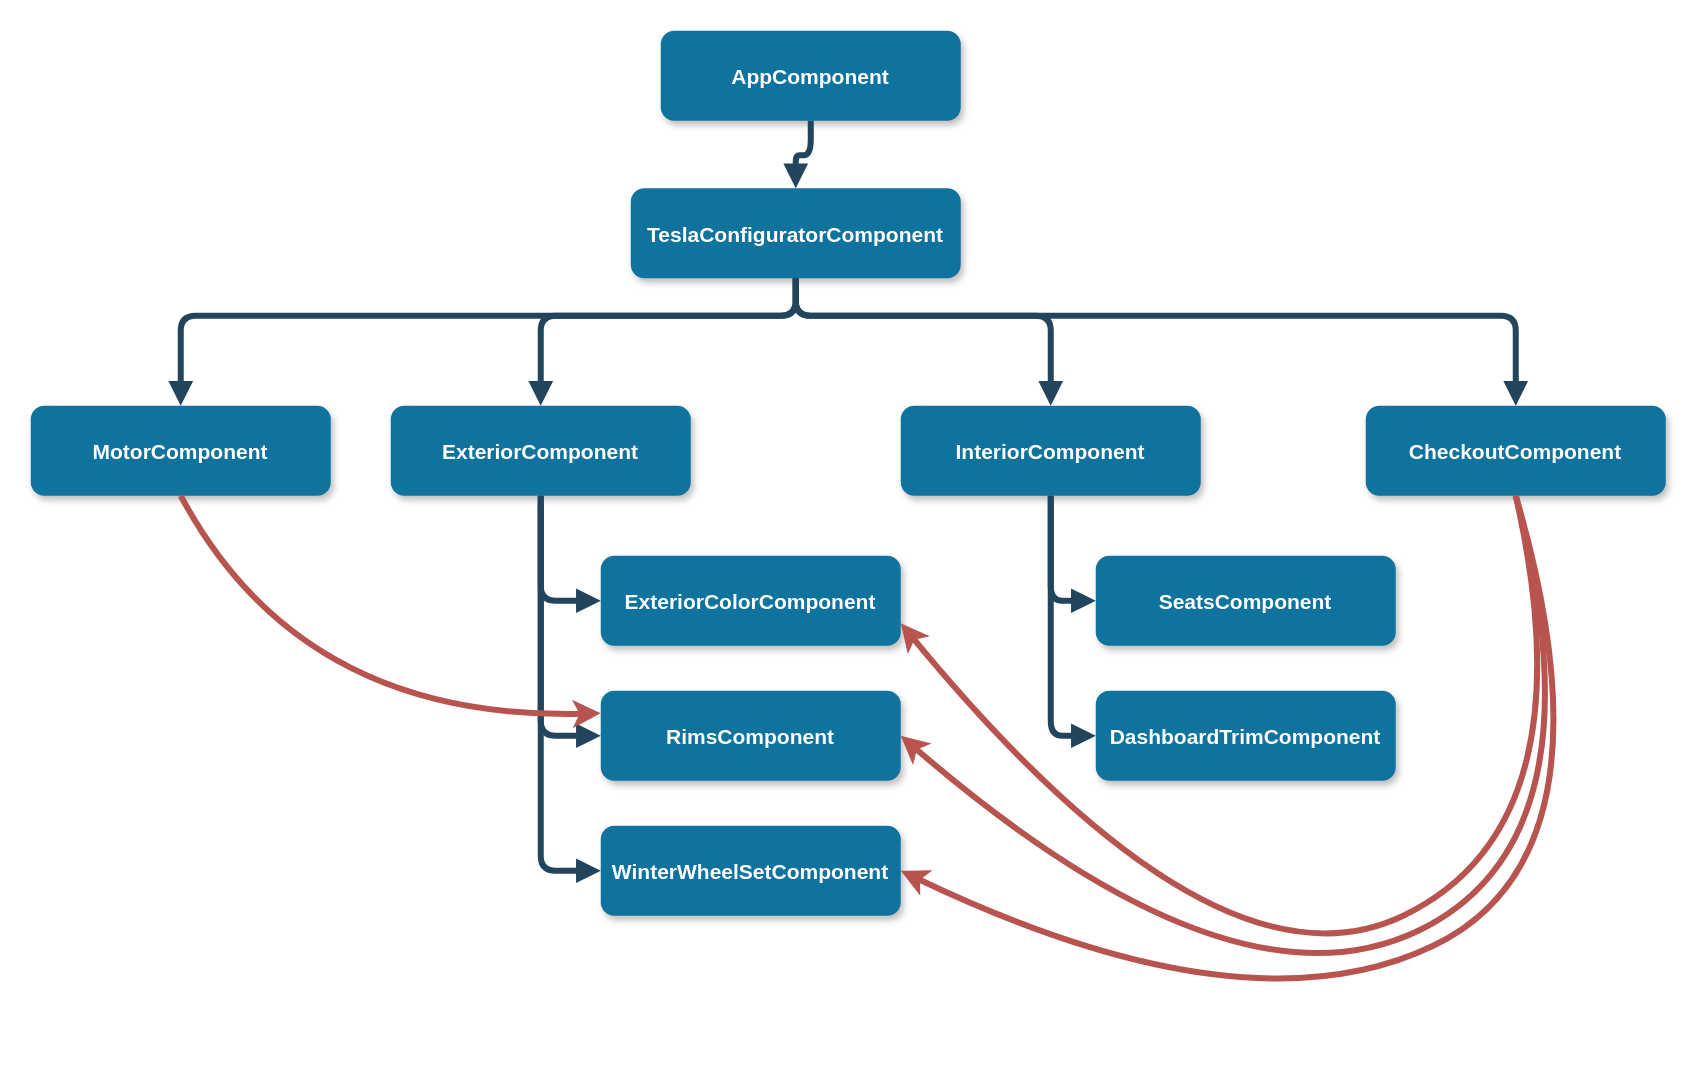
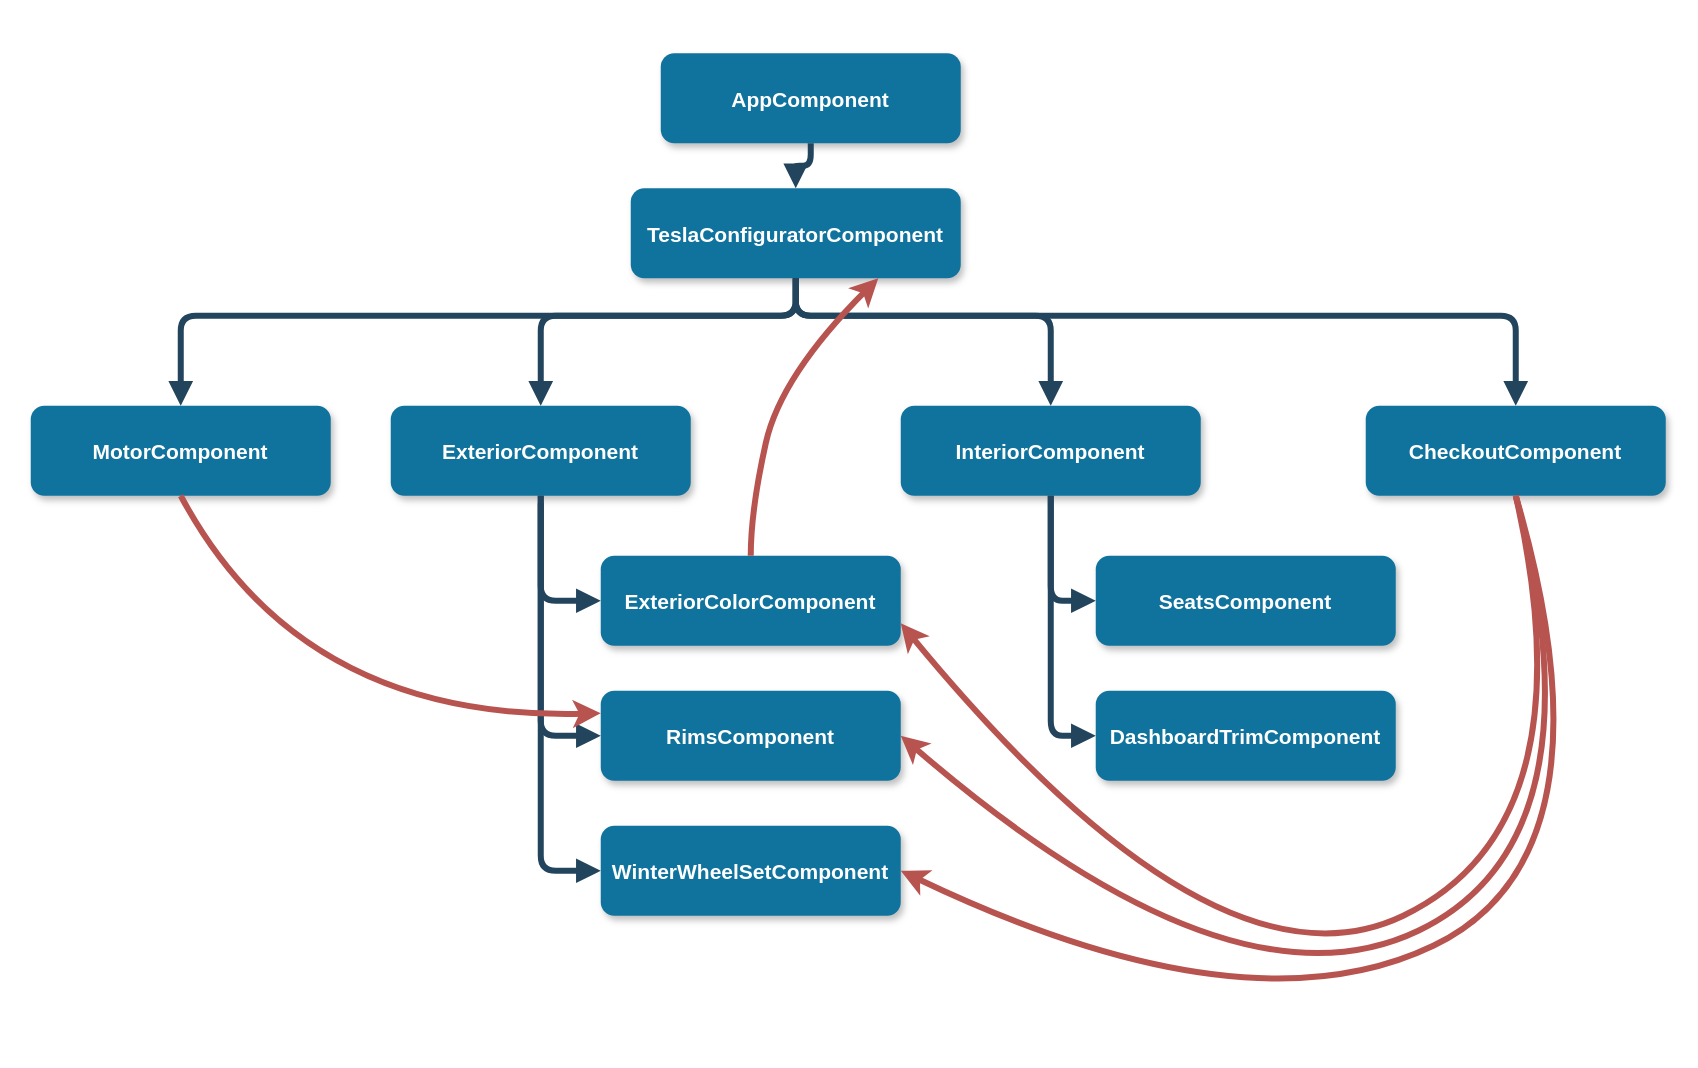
node "AppComponent": moved (811, 76) -> (811, 98)
edge "ExteriorColorComponent" -> "TeslaConfiguratorComponent": added
